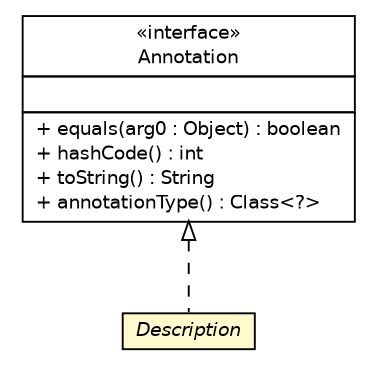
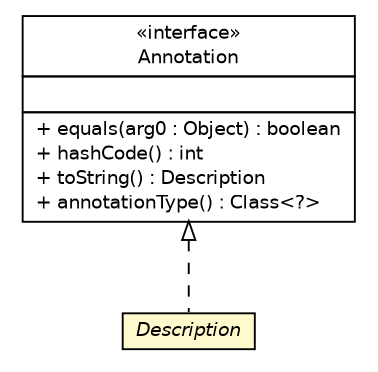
node "Annotation": text "+ toString() : String" -> "+ toString() : Description"
